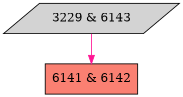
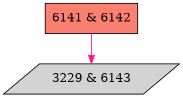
edge "3229 & 6143" -> "6141 & 6142": reversed
